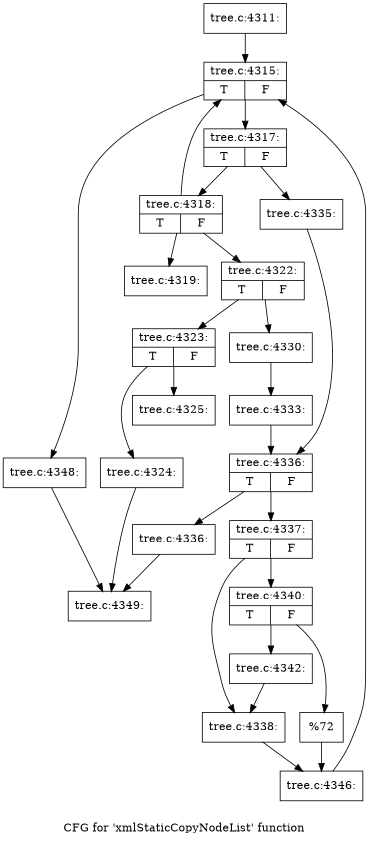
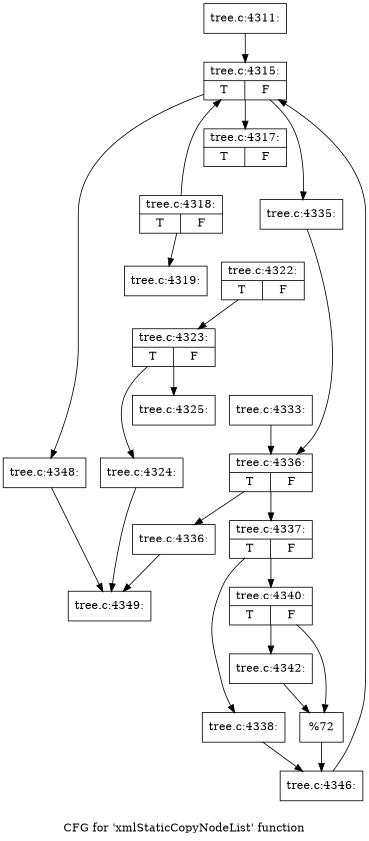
edge "tree.c:4317:" -> "tree.c:4318:": removed
edge "tree.c:4317:" -> "tree.c:4335:": now "tree.c:4315:" -> "tree.c:4335:"
edge "tree.c:4318:" -> "tree.c:4322:": removed
node "tree.c:4330:": removed
edge "tree.c:4342:" -> "tree.c:4338:": now "tree.c:4342:" -> "%72"
